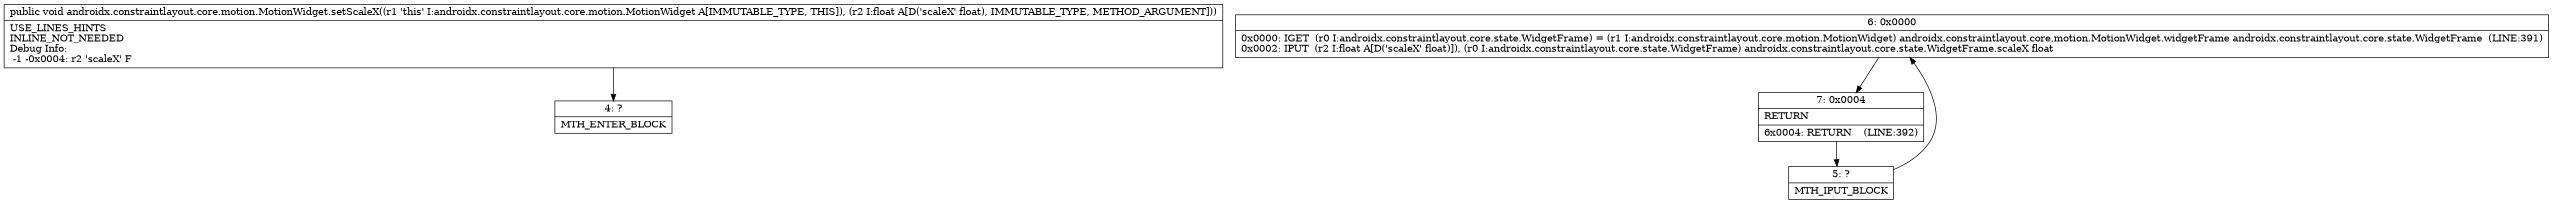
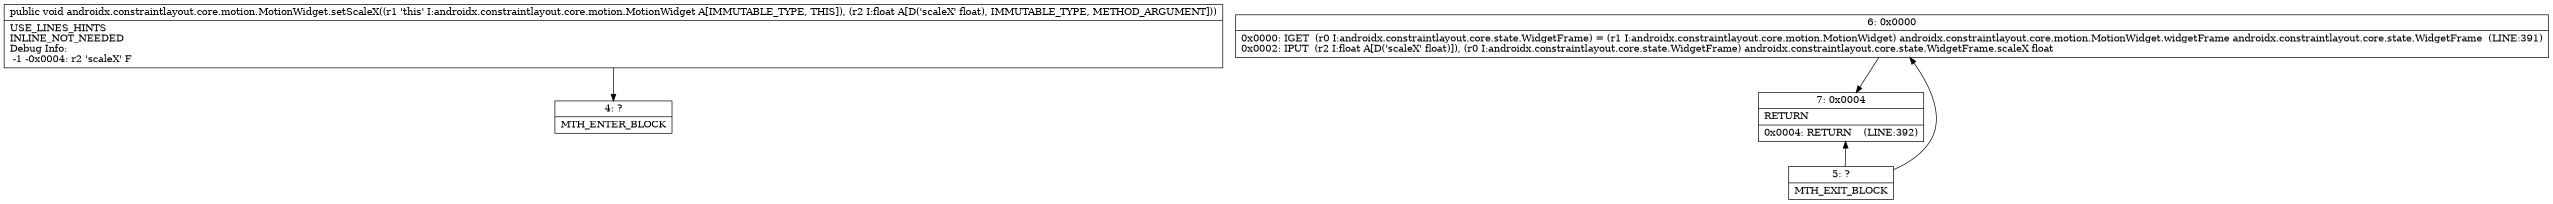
node "7: 0x0004": text "6x0004: RETURN    (LINE:392)" -> "0x0004: RETURN    (LINE:392)"
edge "7: 0x0004" -> "5: ?": reversed
node "5: ?": text "MTH_IPUT_BLOCK" -> "MTH_EXIT_BLOCK"
